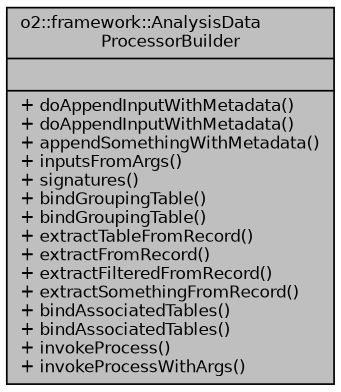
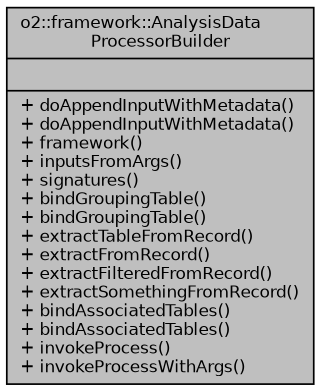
node "o2::framework::AnalysisData": text "+ appendSomethingWithMetadata()" -> "+ framework()"
